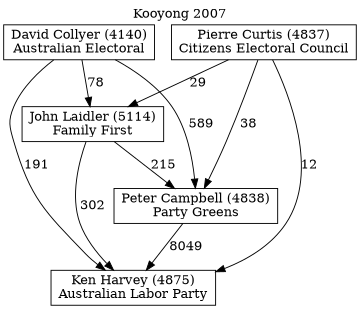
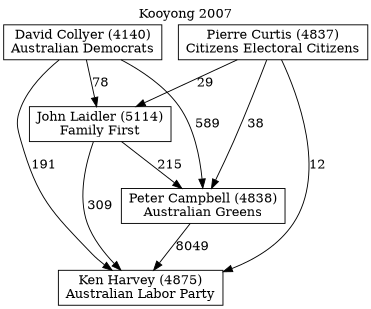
node "David Collyer (4140) Australian Electoral": label "David Collyer (4140) Australian Electoral" -> "David Collyer (4140) Australian Democrats"
node "Pierre Curtis (4837) Citizens Electoral Council": label "Pierre Curtis (4837) Citizens Electoral Council" -> "Pierre Curtis (4837) Citizens Electoral Citizens"
edge "John Laidler (5114) Family First" -> "Ken Harvey (4875) Australian Labor Party": label "302" -> "309"
node "Peter Campbell (4838) Party Greens": label "Peter Campbell (4838) Party Greens" -> "Peter Campbell (4838) Australian Greens"
